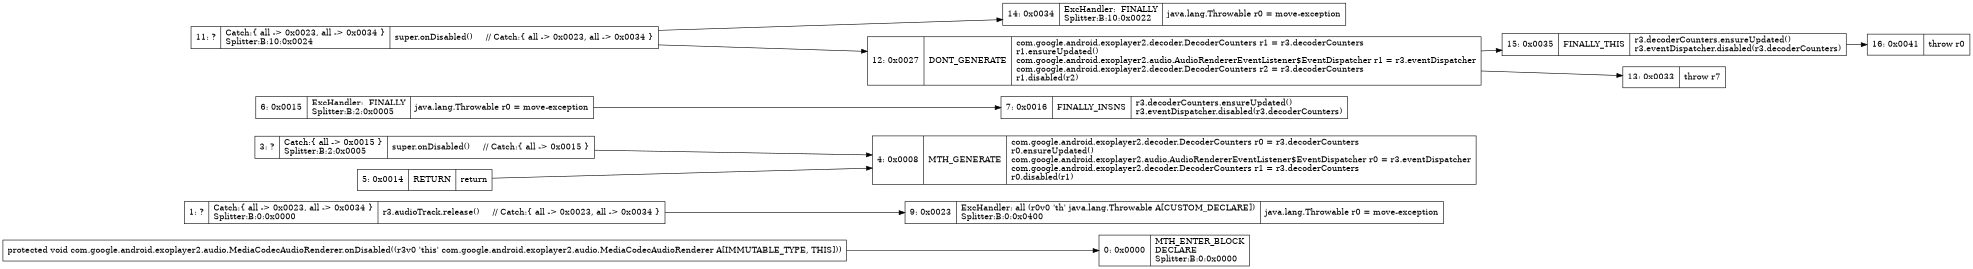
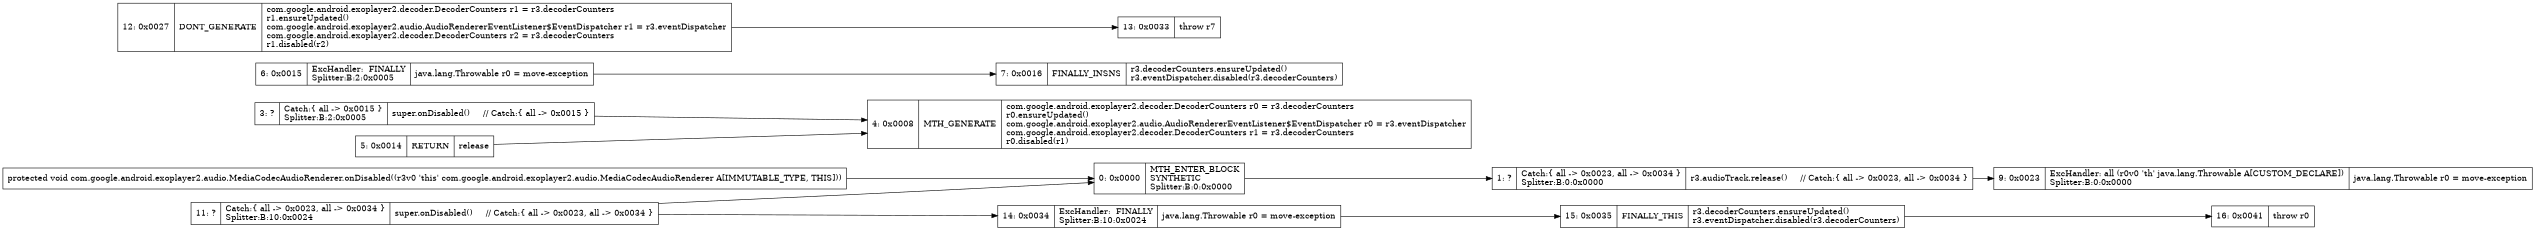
node "14: 0x0034": text "Splitter:B:10:0x0022" -> "Splitter:B:10:0x0024"
edge "11: ?" -> "12: 0x0027": now "11: ?" -> "0: 0x0000"
edge "12: 0x0027" -> "15: 0x0035": now "14: 0x0034" -> "15: 0x0035"
edge "0: 0x0000" -> "1: ?": added
node "5: 0x0014": text "return" -> "release"
node "9: 0x0023": text "Splitter:B:0:0x0400" -> "Splitter:B:0:0x0000"
node "0: 0x0000": text "DECLARE" -> "SYNTHETIC"
